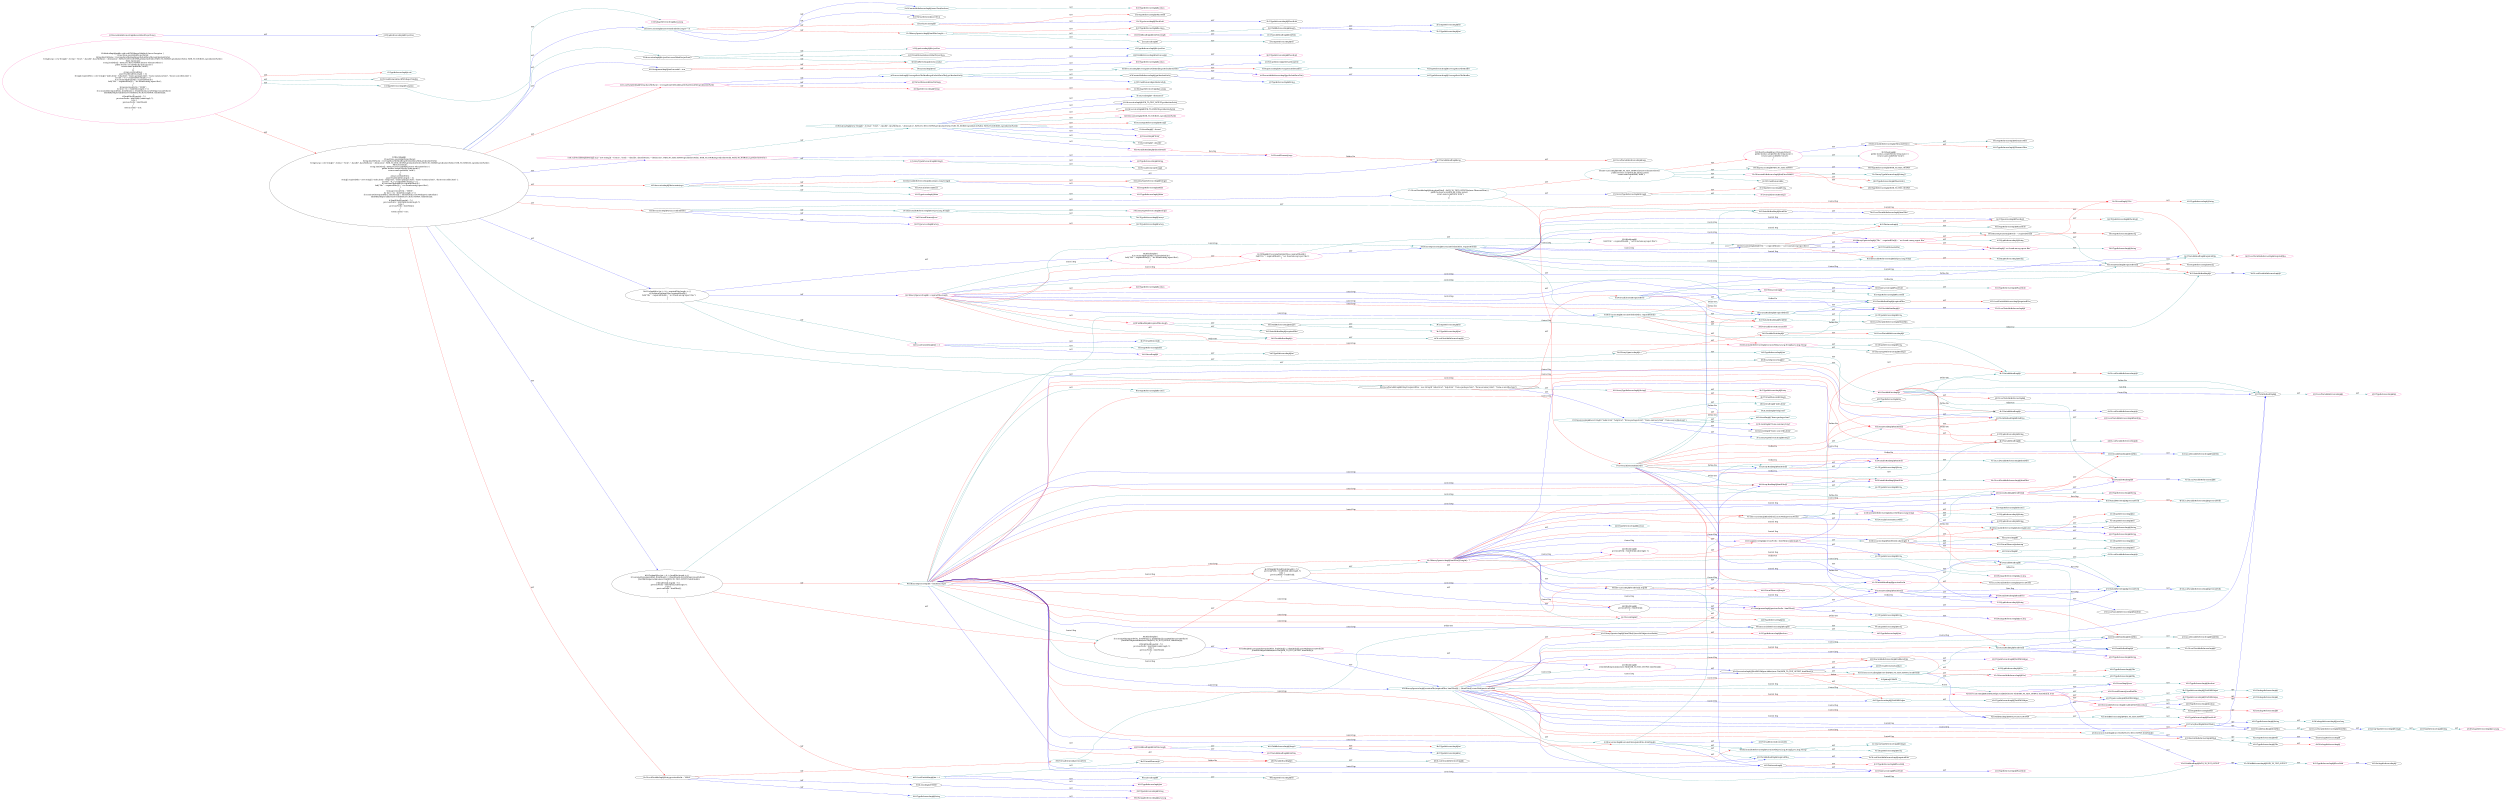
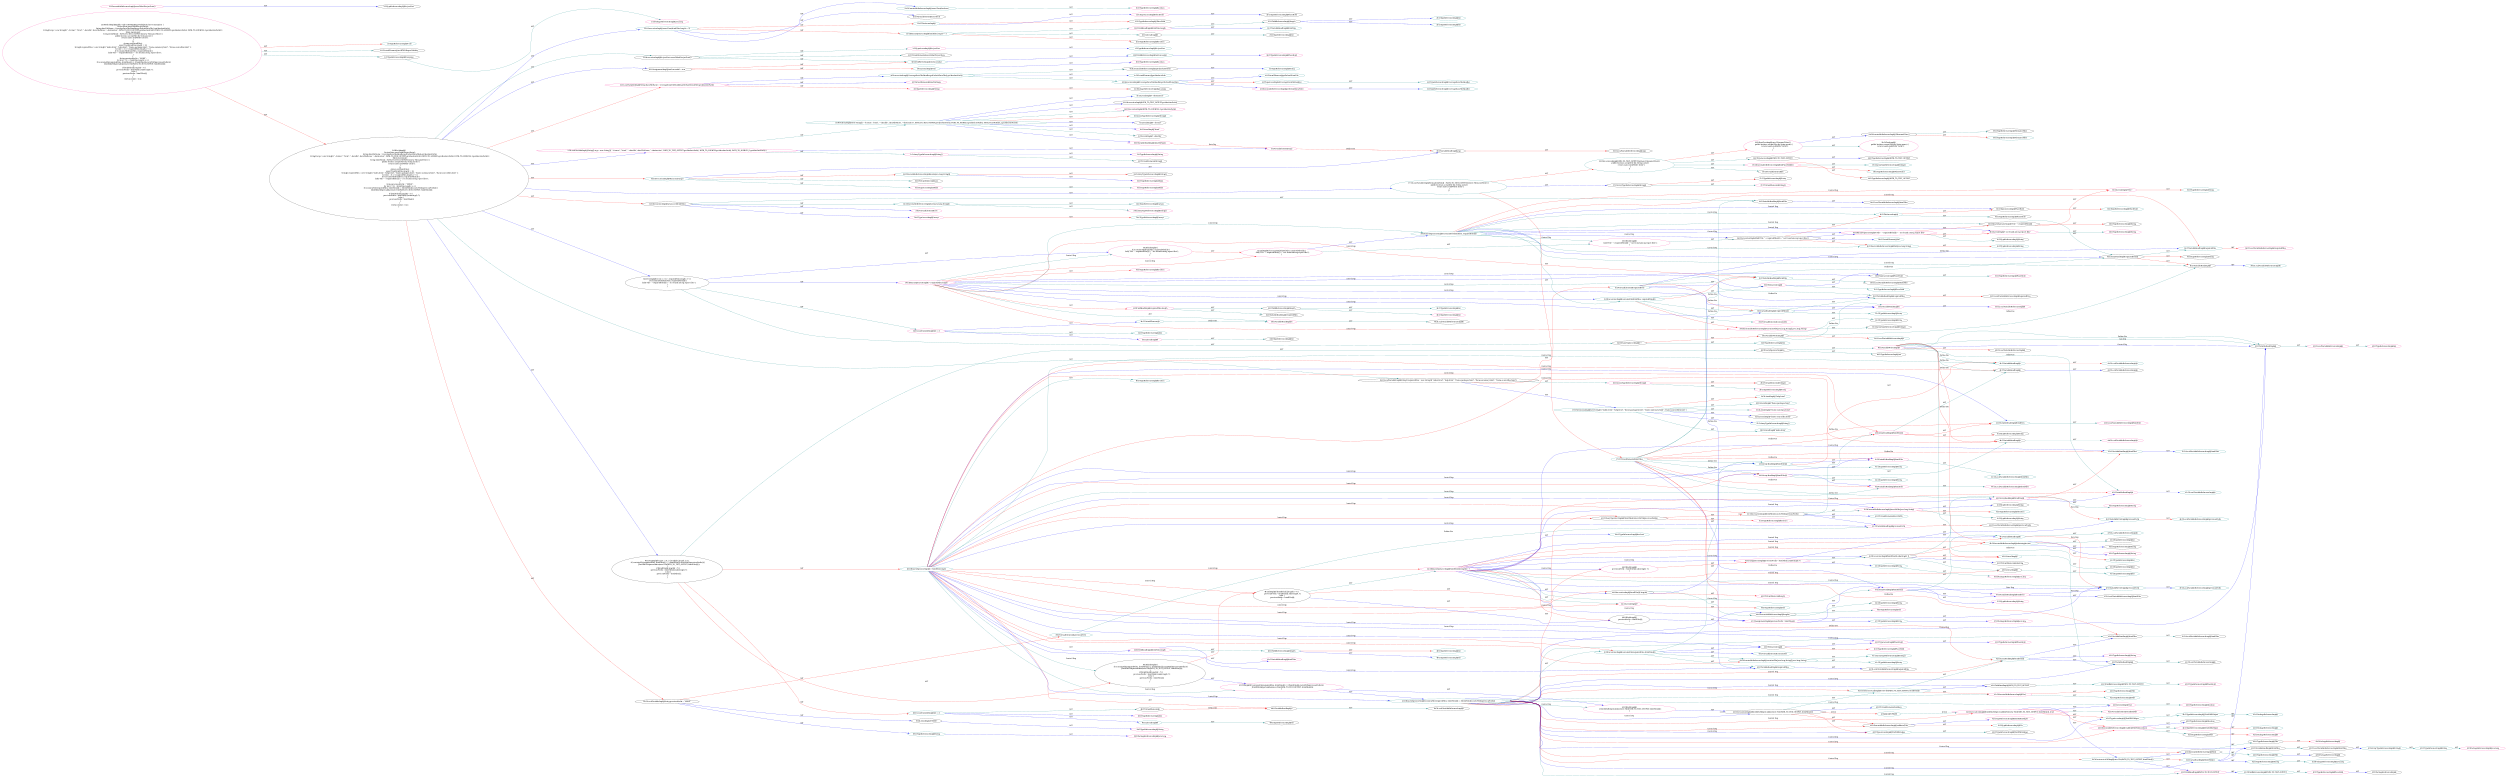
node "13:CtInvocationImpl@PATH_TO_SOURCES.getAbsolutePath()": removed
edge "17:CtVirtualElement@htmlFiles" -> "47:CtVariableReadImpl@htmlFiles": removed, label "Define-Use"
edge "47:CtVariableReadImpl@i" -> "47:CtVariableWriteImpl@previousPrefix": color blue -> red
